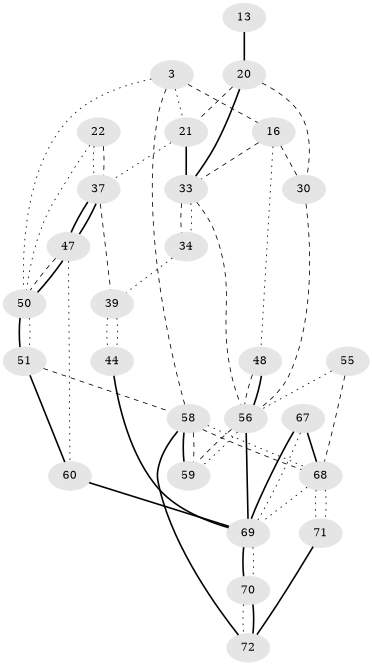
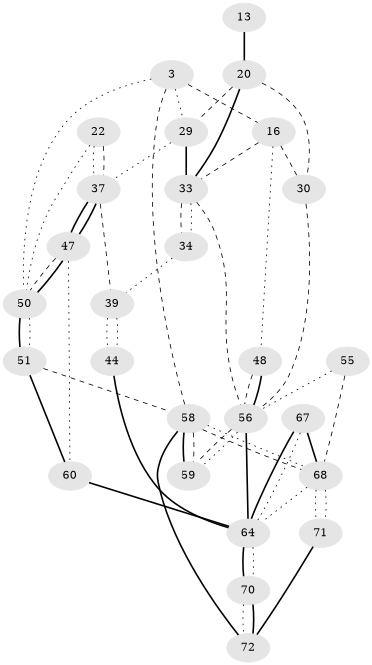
node "21": label "21" -> "29"
node "69": label "69" -> "64"
